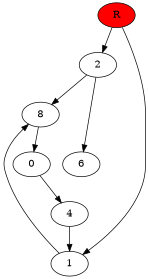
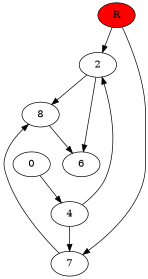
edge "8" -> "0": now "8" -> "6"
edge "4" -> "2": added
node "1": label "1" -> "7"
